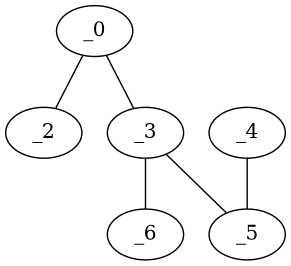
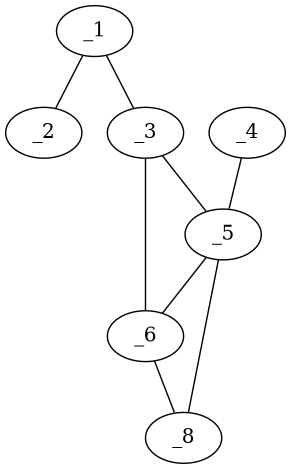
node "_0": label "_0" -> "_1"
edge "_5" -- "_6": added
node "_8": added
